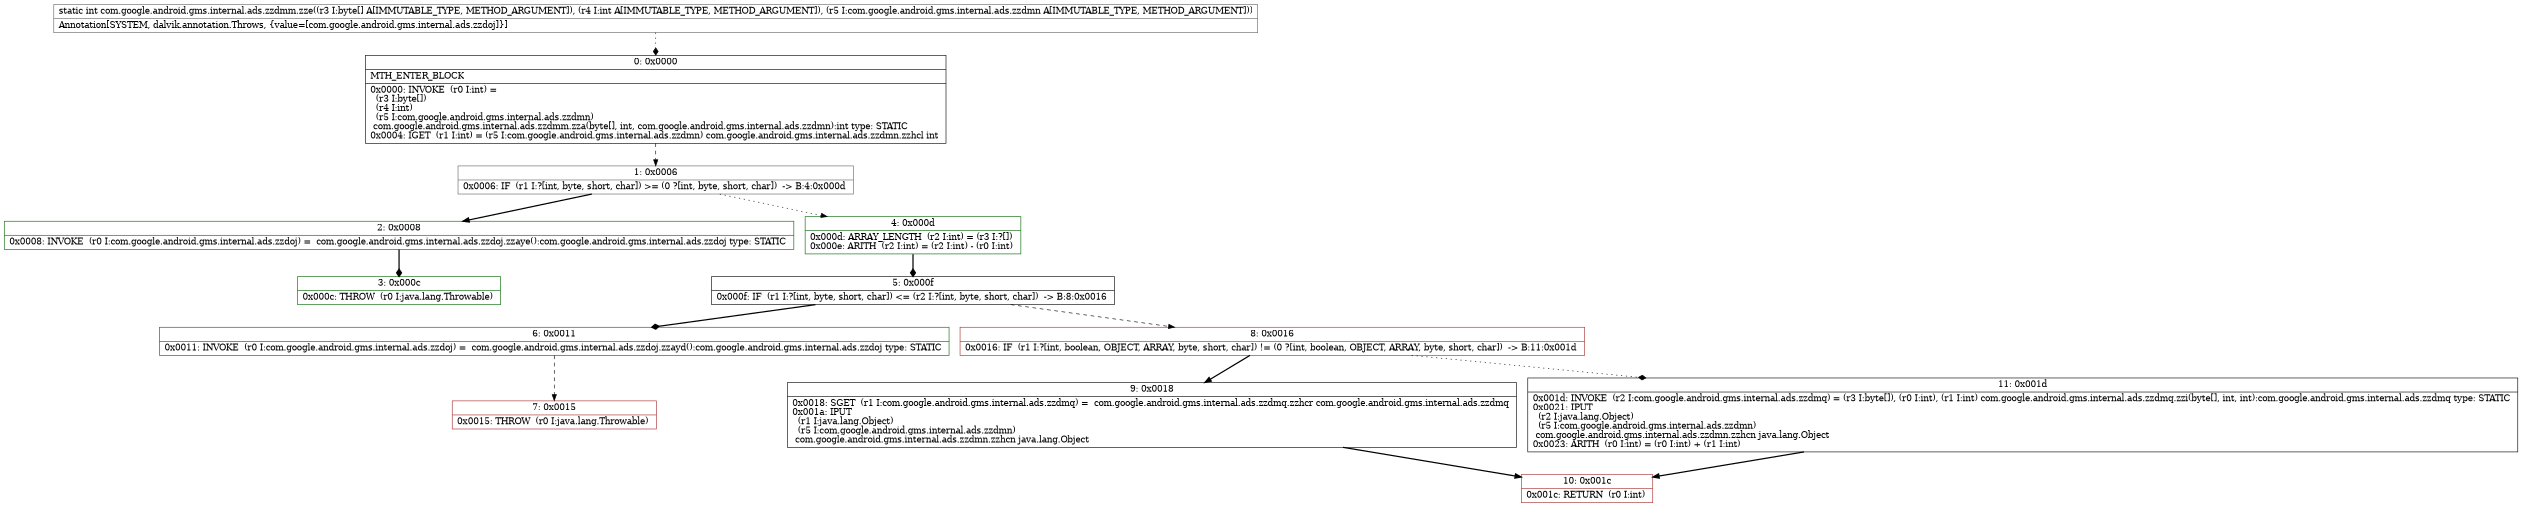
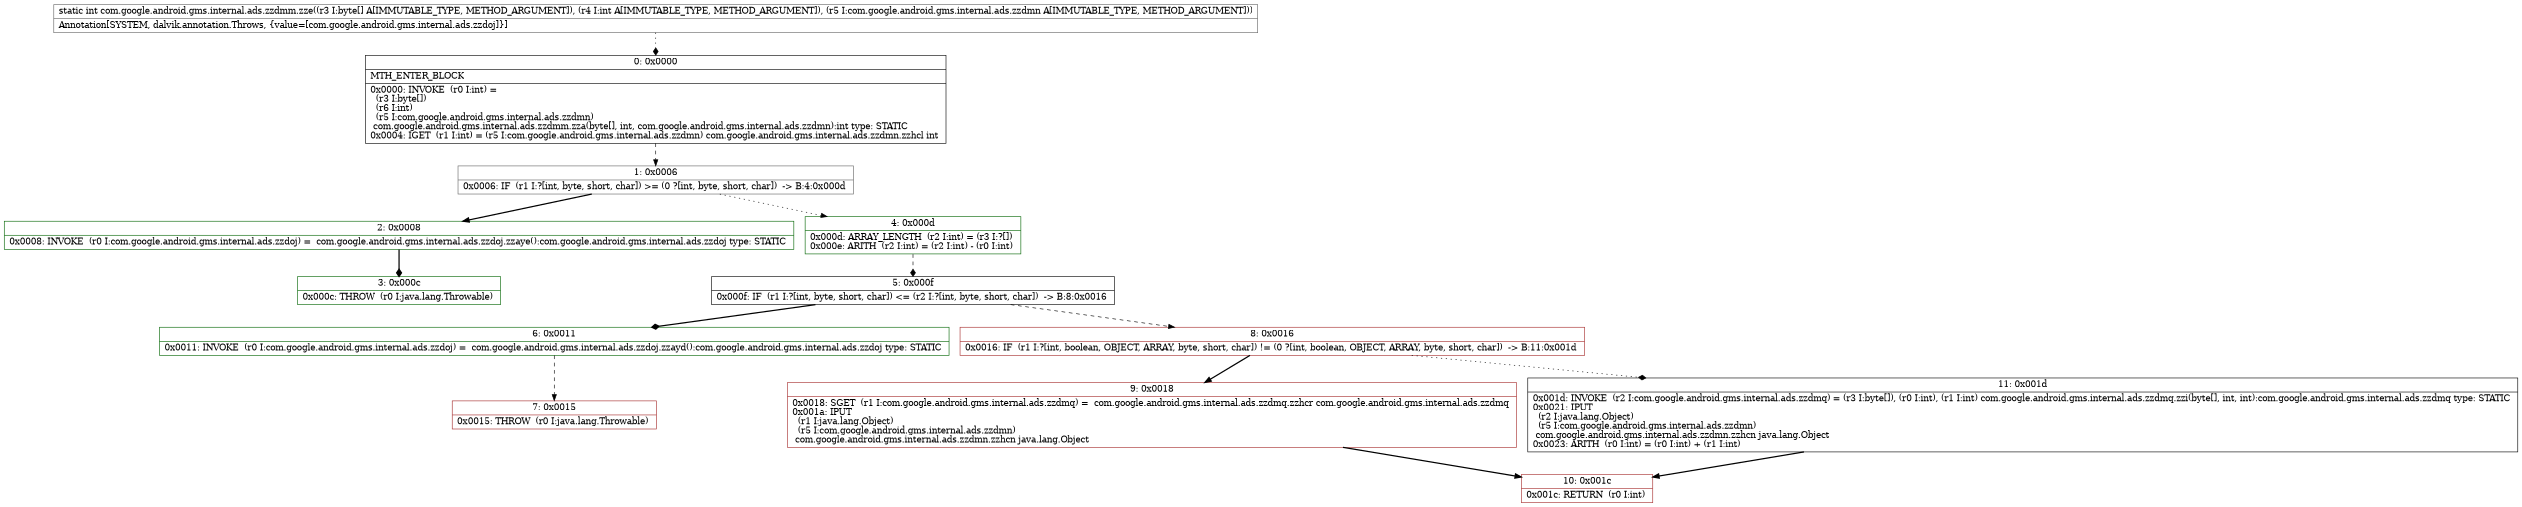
node "0: 0x0000": text "(r4 I:int)" -> "(r6 I:int)"
edge "4: 0x000d" -> "5: 0x000f": style bold -> dashed
node "9: 0x0018": color black -> brown
